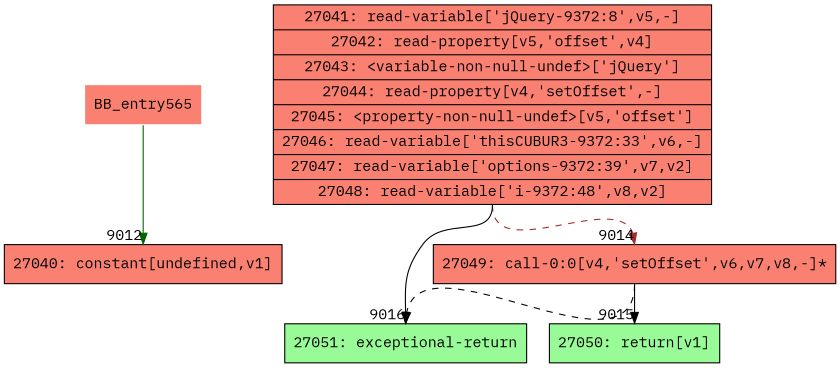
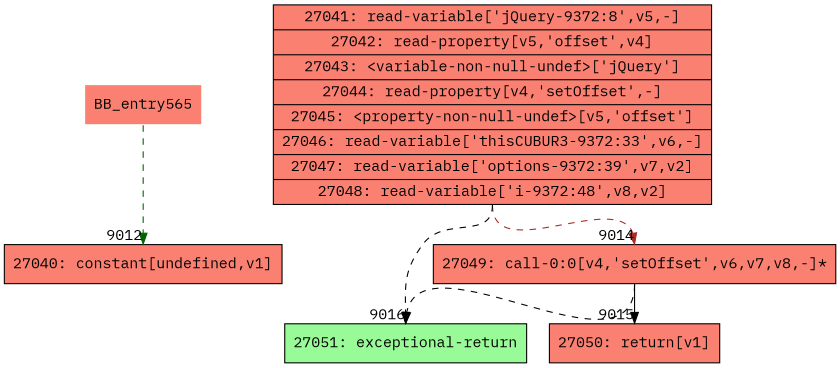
edge "BB_entry565" -> "27040: constant[undefined,v1]": style solid -> dashed
edge "27041: read-variable['jQuery-9372:8',v5,-]" -> "27051: exceptional-return": style solid -> dashed
node "27050: return[v1]": fillcolor palegreen -> salmon
